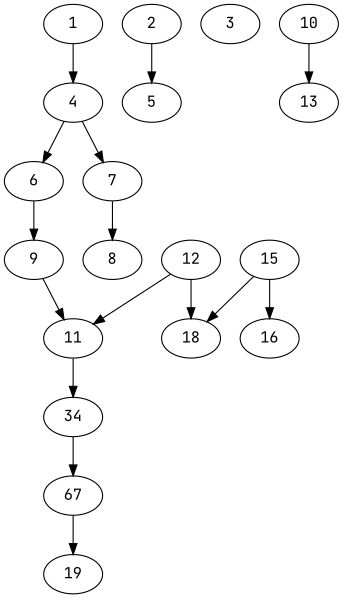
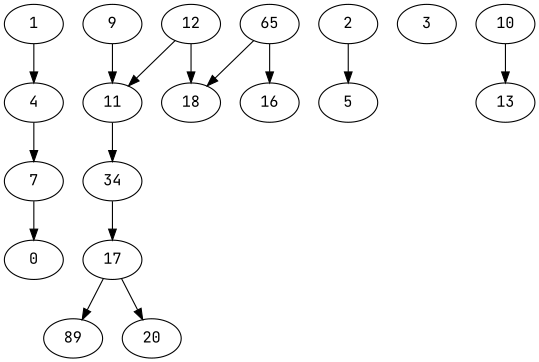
node "6": removed
node "8": label "8" -> "0"
node "15": label "15" -> "65"
node "20": added
node "67": label "67" -> "17"
node "19": label "19" -> "89"
